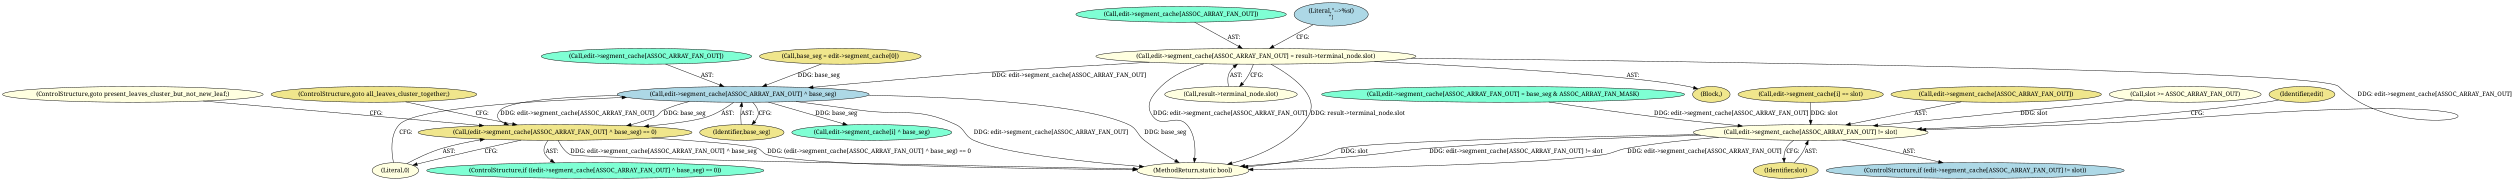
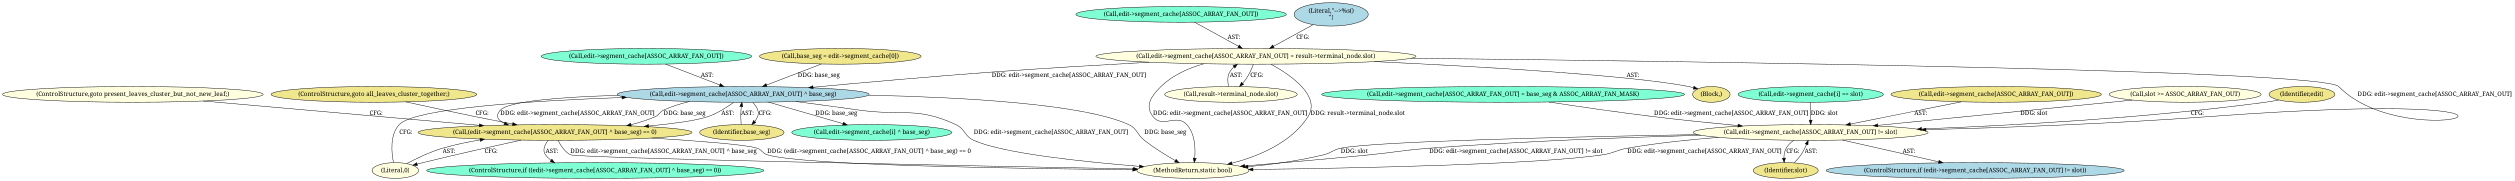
node "(Call,edit->segment_cache[i] == slot)": fillcolor khaki -> aquamarine
